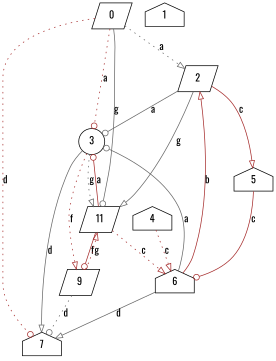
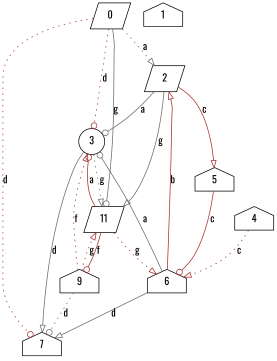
edge "0" -> "3": label "a" -> "d"
edge "3" -> "9": reversed
edge "11" -> "6": label "c" -> "g"
node "9": shape parallelogram -> house
